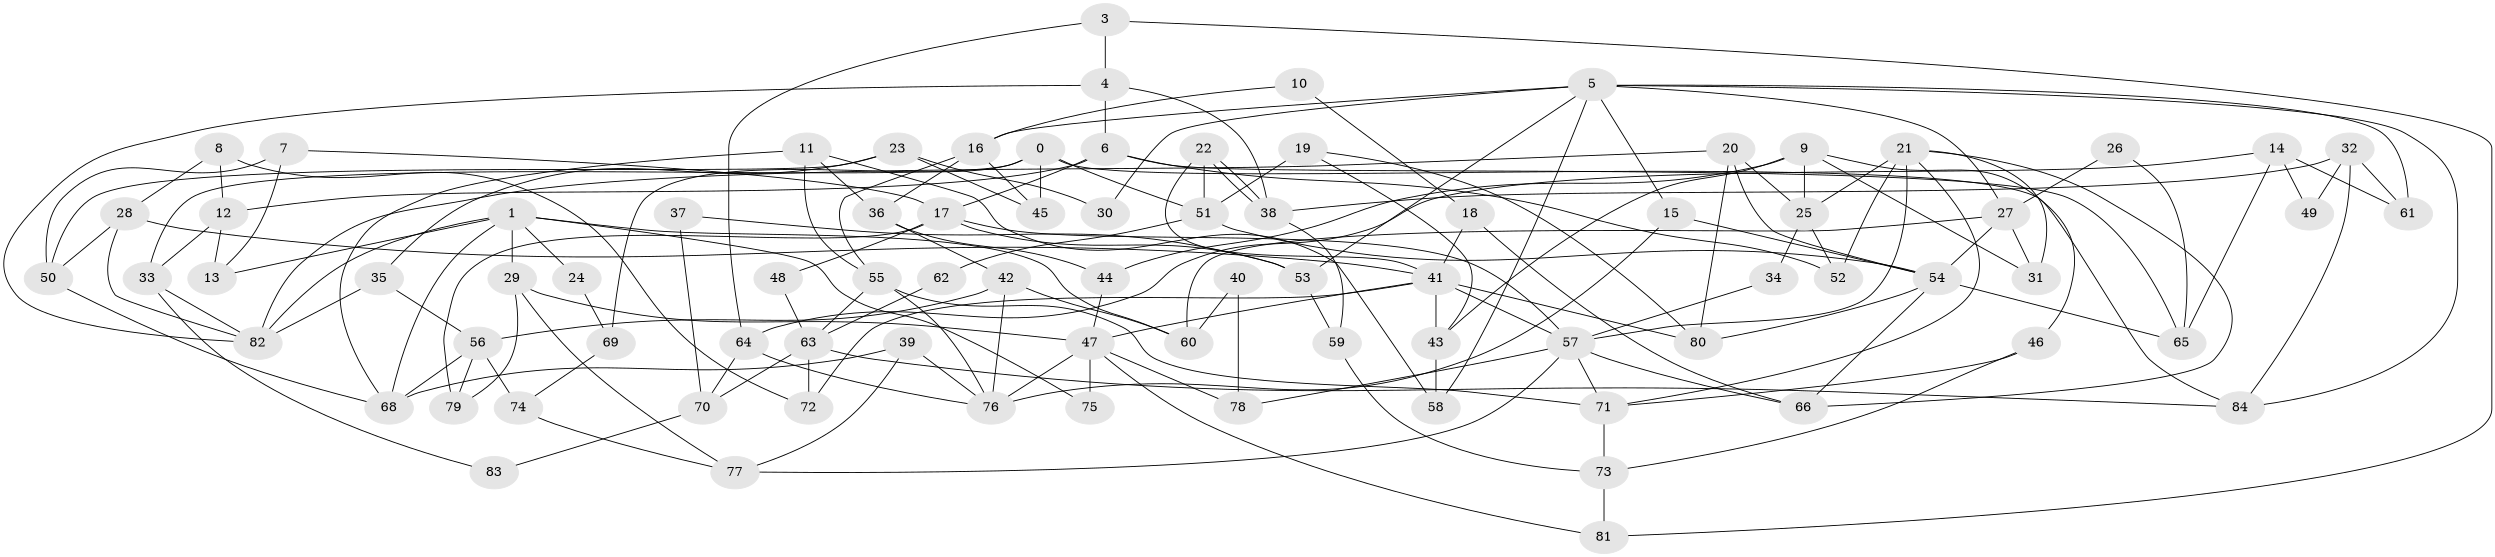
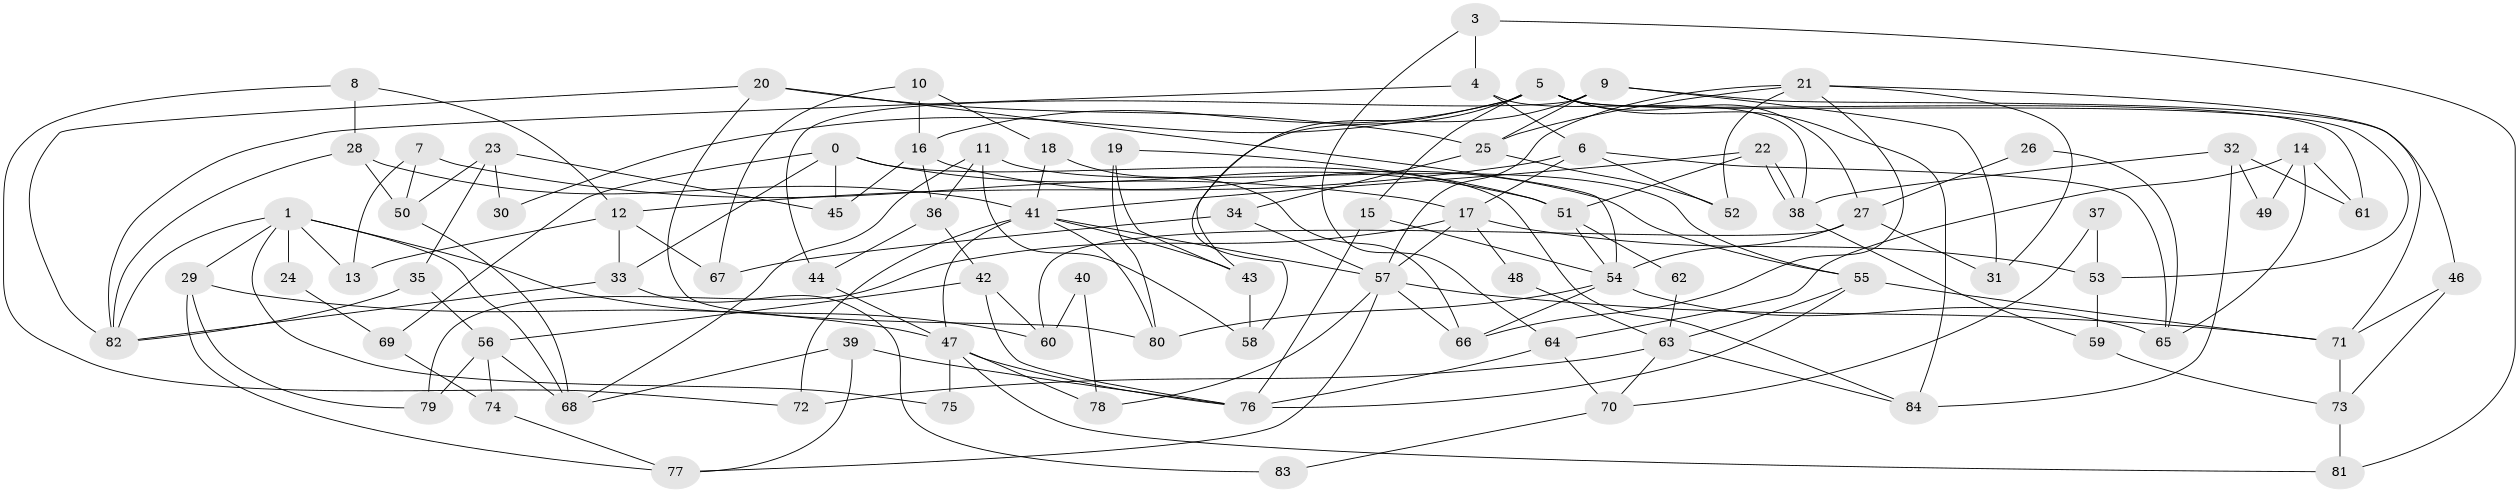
node "67": added
